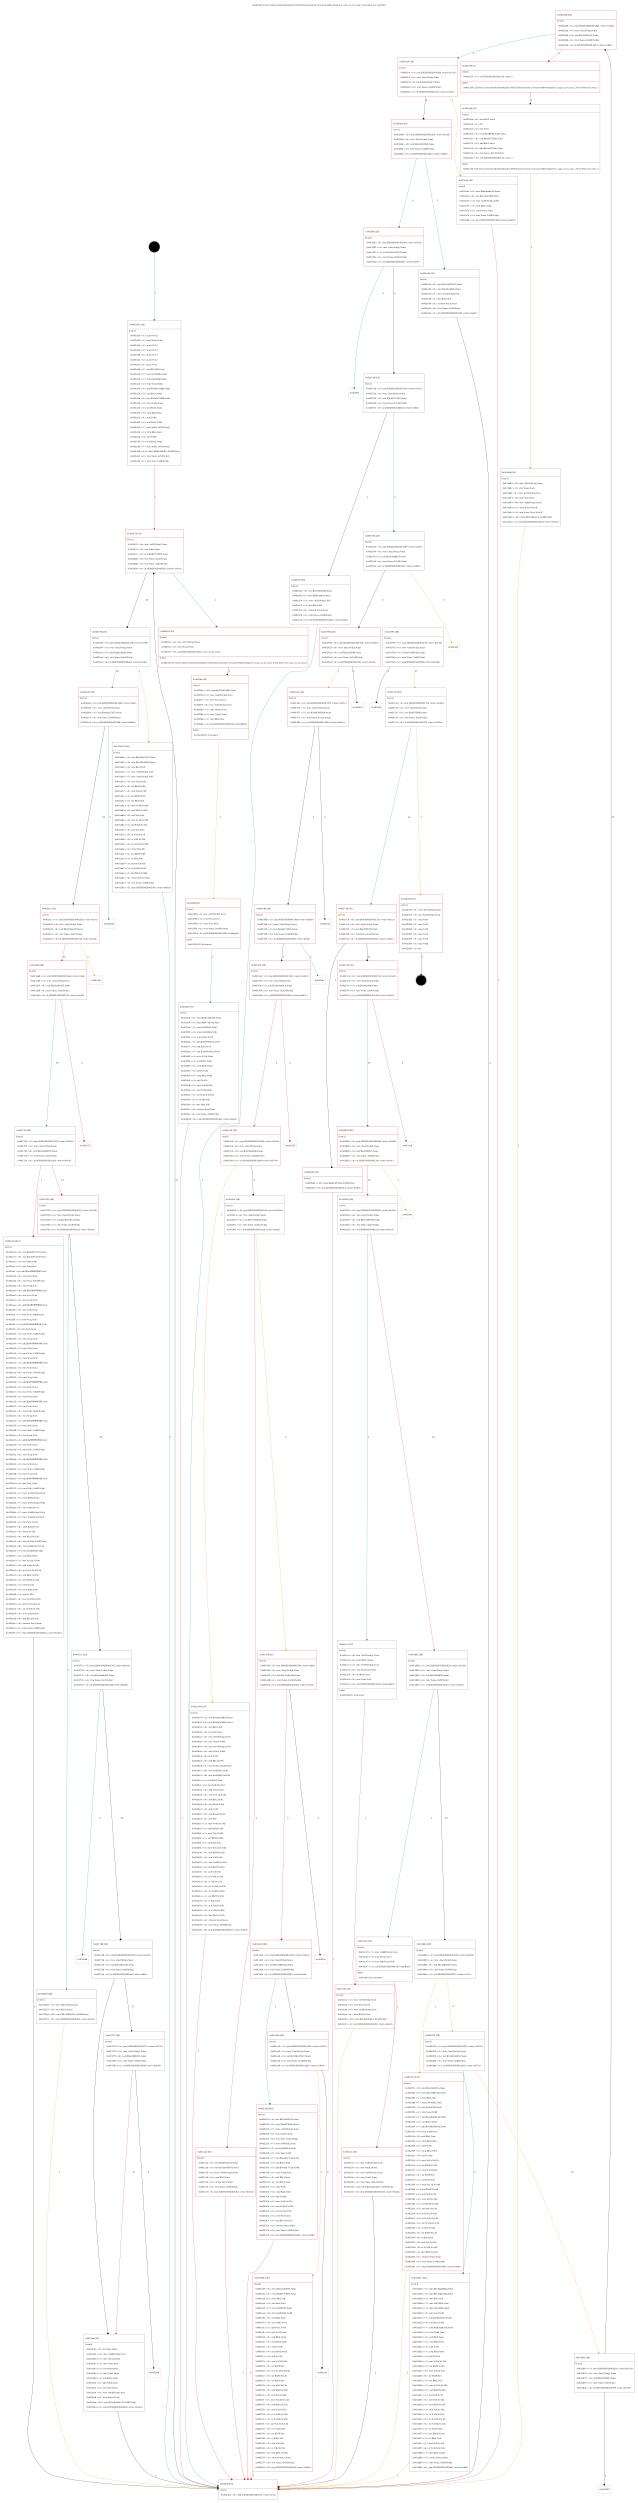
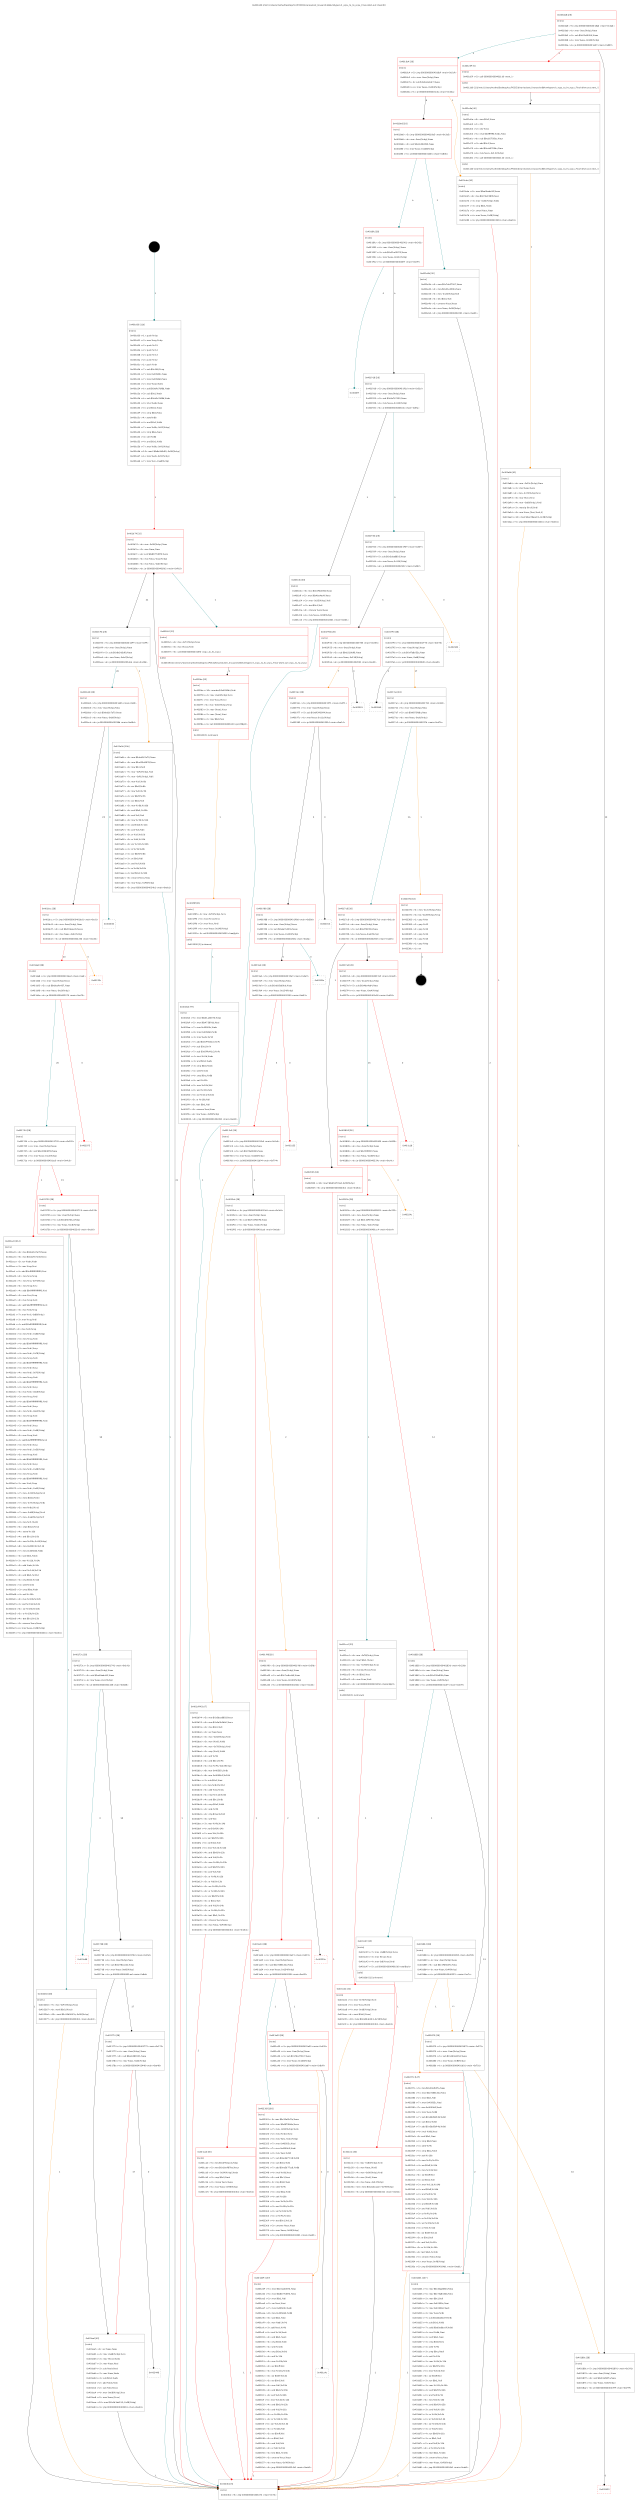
edge "0x40188c [28]" -> "0x4018a8 [28]": reversed
edge "0x401838 [28]" -> "0x401854 [28]": now "0x401838 [28]" -> "0x401870 [28]"
